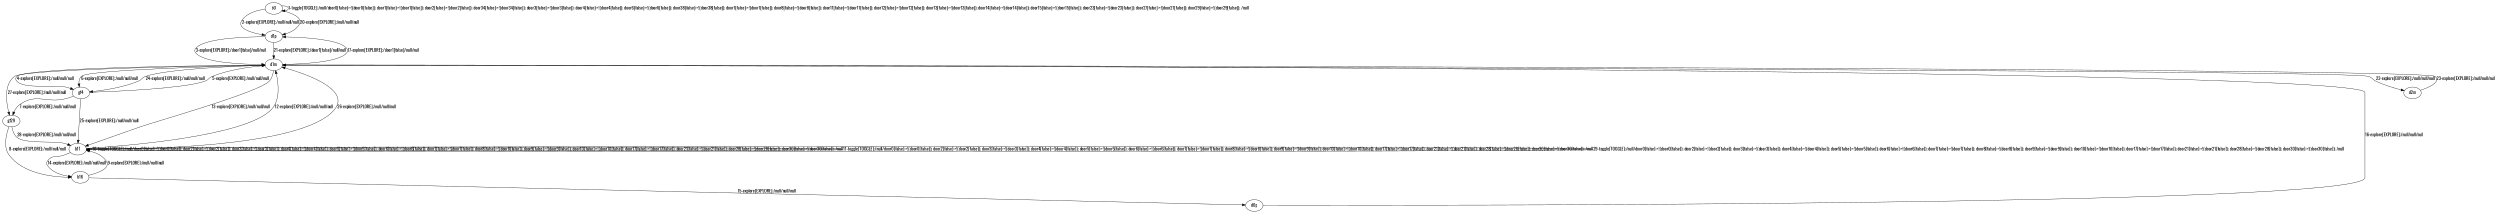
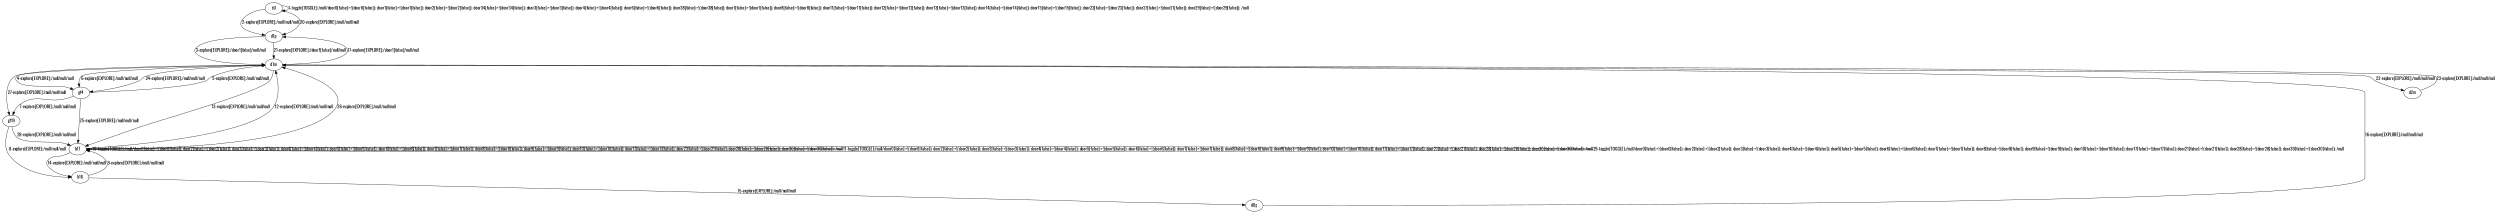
node "gf29": label "gf29" -> "gf19"
